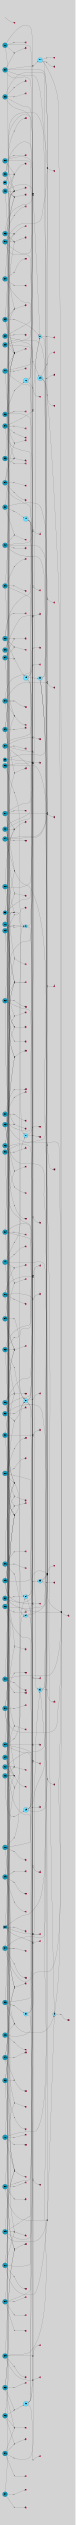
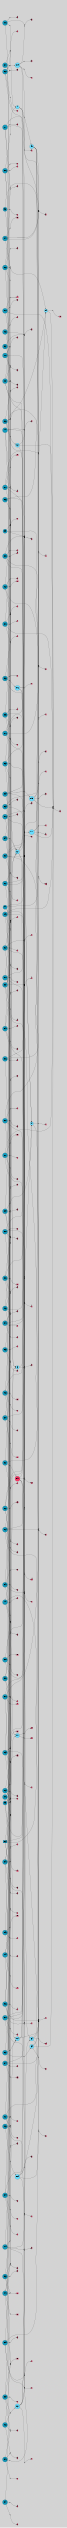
node "T38": added
node "T147": fillcolor #66ddff -> #ff3366
